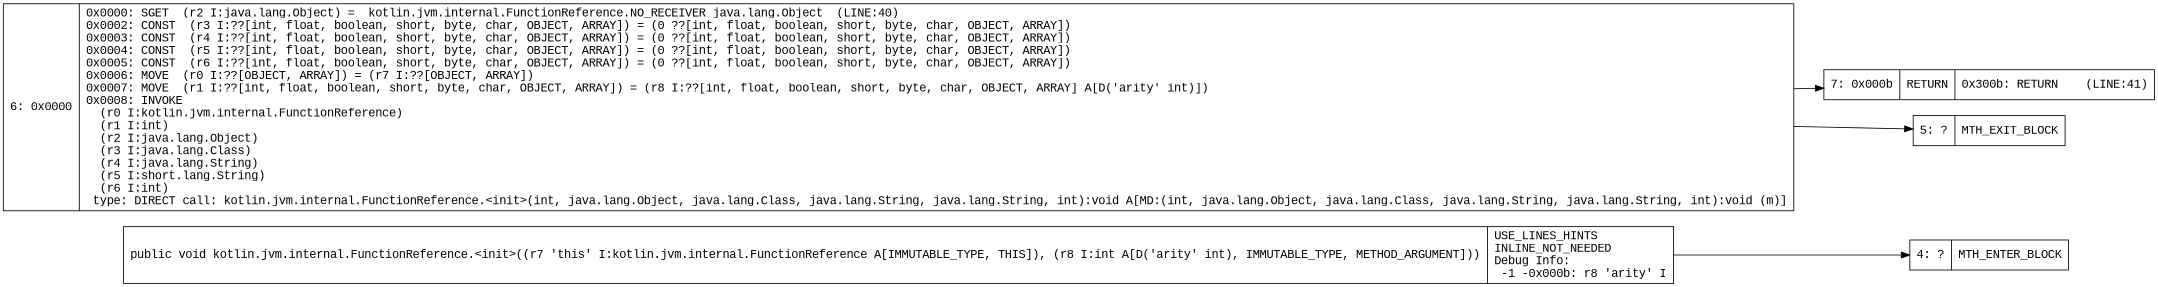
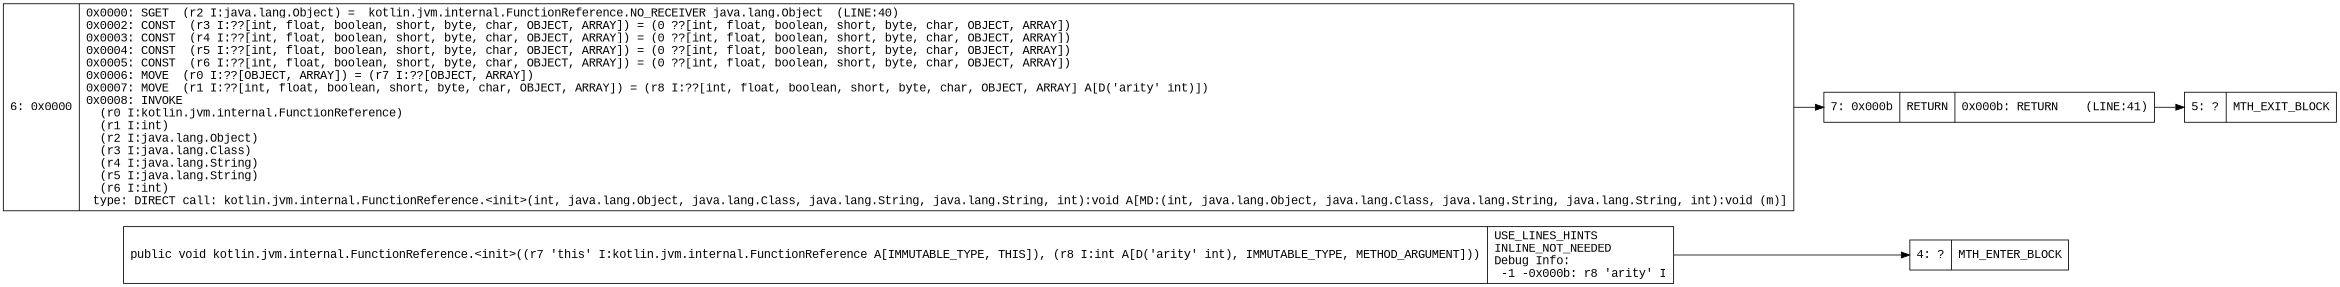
node "7: 0x000b": text "0x300b: RETURN    (LINE:41)" -> "0x000b: RETURN    (LINE:41)"
edge "6: 0x0000" -> "5: ?": now "7: 0x000b" -> "5: ?"
node "6: 0x0000": text "(r5 I:short.lang.String)" -> "(r5 I:java.lang.String)"
